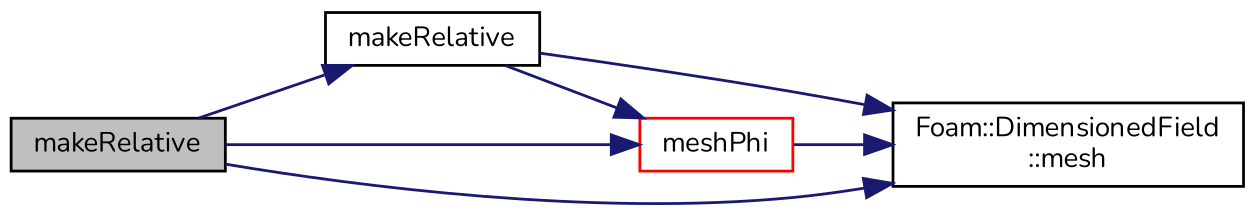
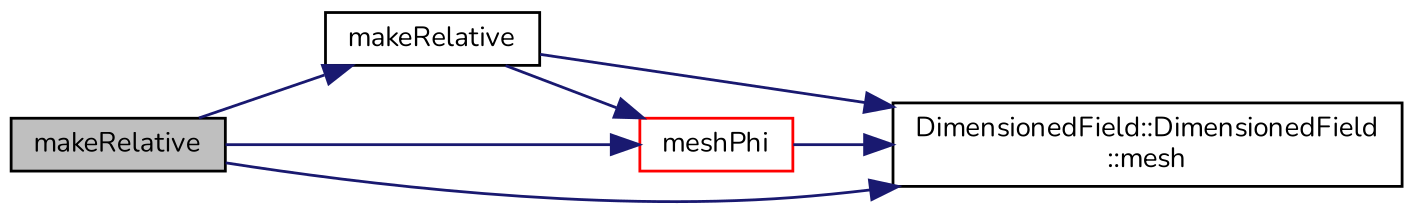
node "Foam::DimensionedField ::mesh": label "Foam::DimensionedField ::mesh" -> "DimensionedField::DimensionedField ::mesh"
